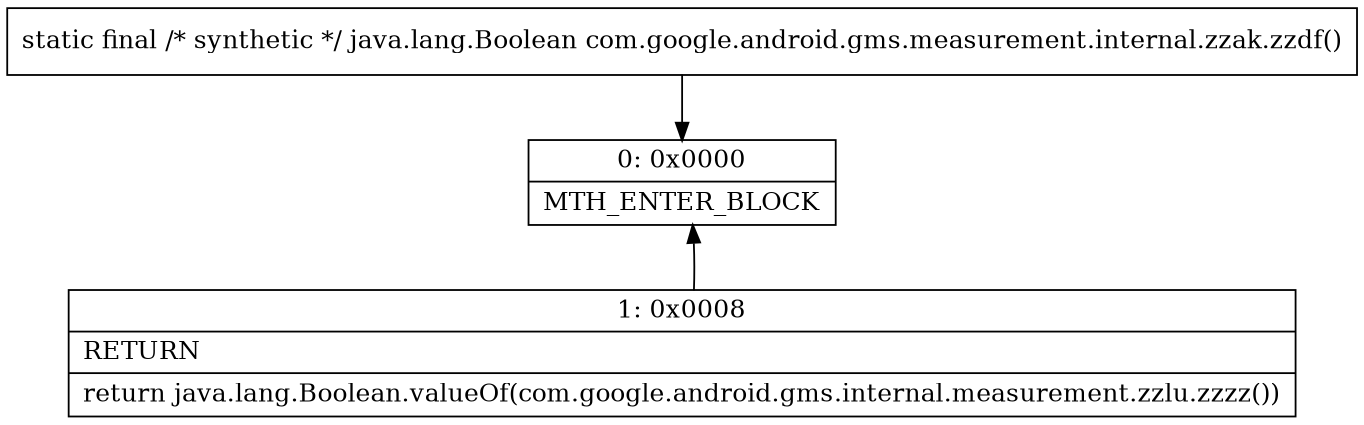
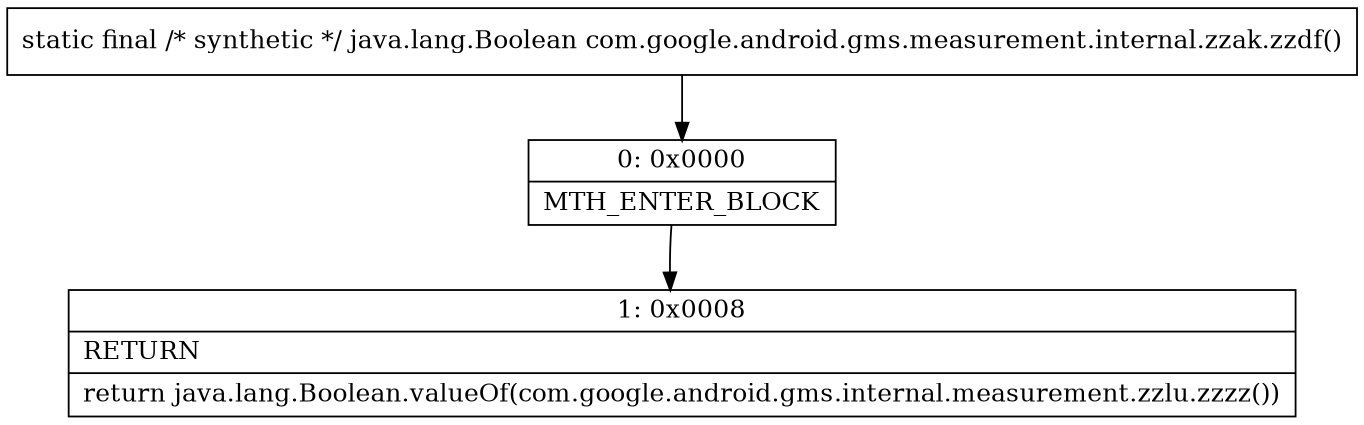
edge "1: 0x0008" -> "0: 0x0000": reversed
